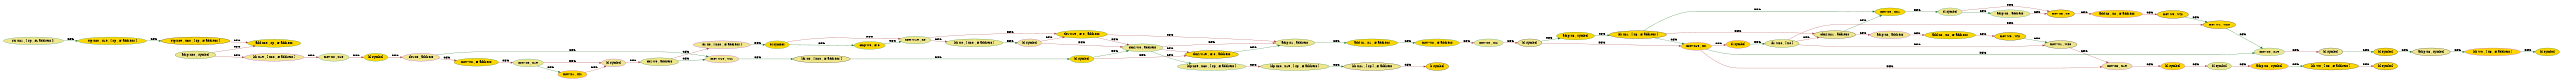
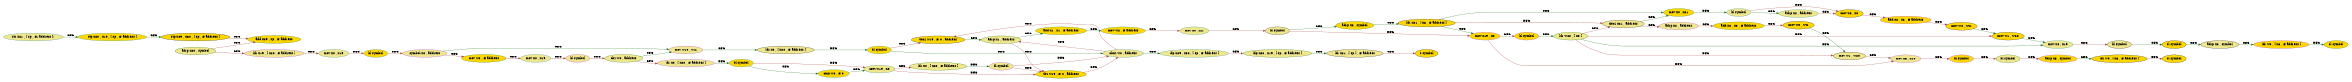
edge "tbz w19 , # 0 , address" -> "adrp x1 , address": reversed
edge "mov x19 , x0" -> "mov x4 , x19": now "ldr w20 , [ x0 ]" -> "mov x4 , x19"
node "cbz x0 , address": label "cbz x0 , address" -> "symbol x0 , address"
node "mov x1 , xzr": removed
